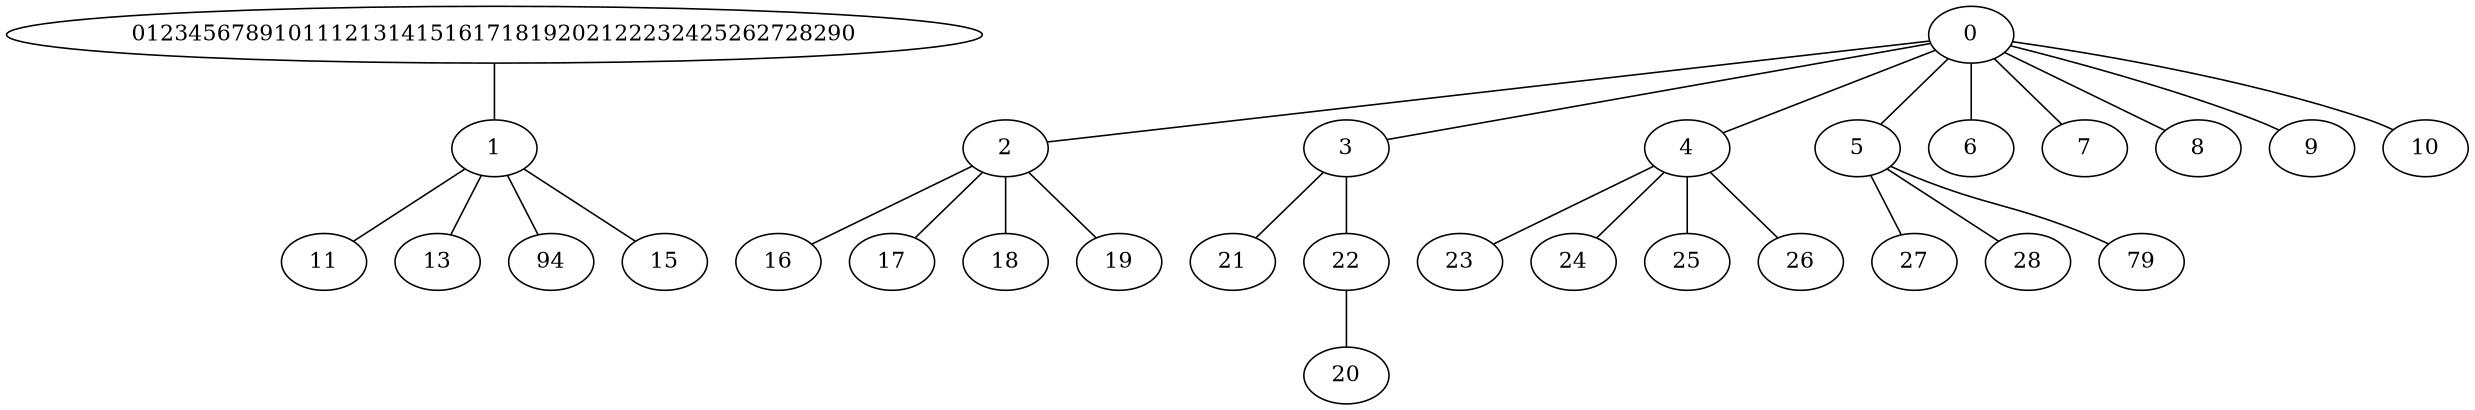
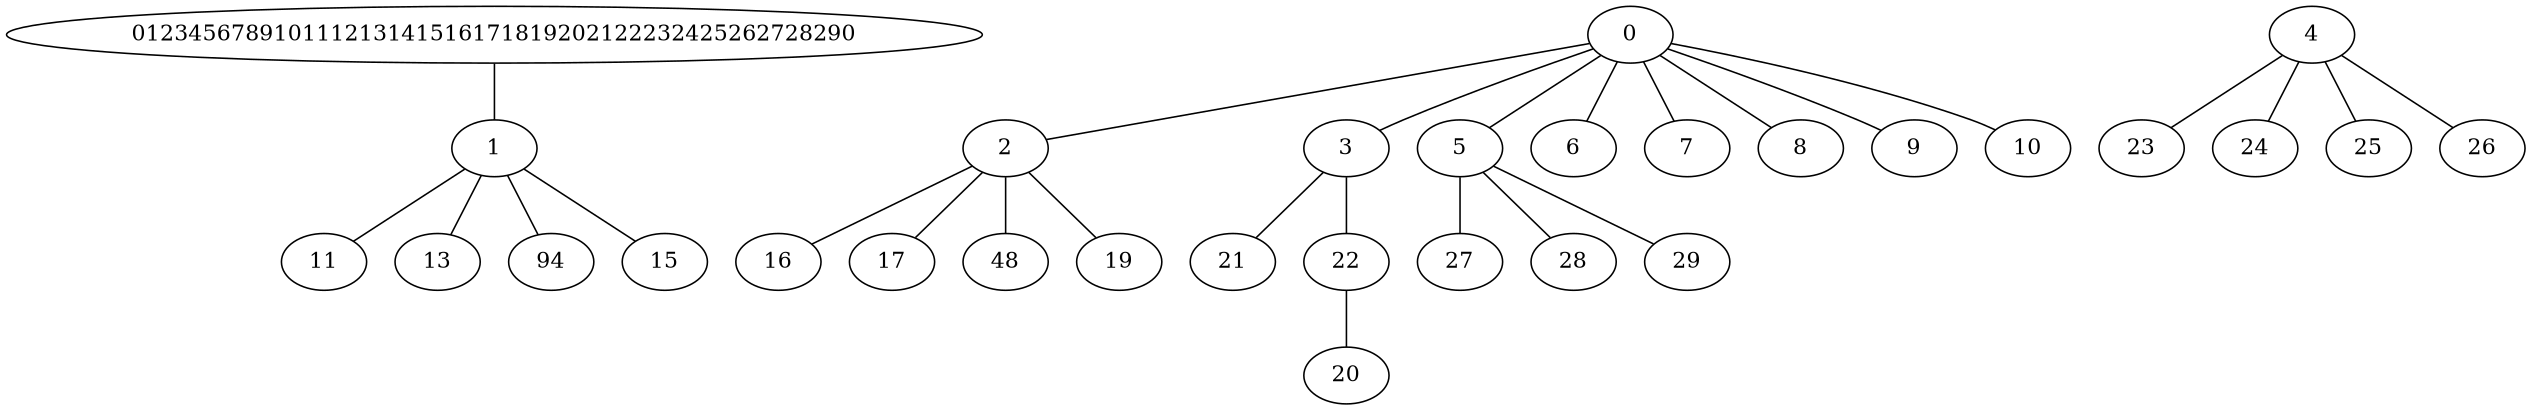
edge "0" -- "4": removed
node "18": label "18" -> "48"
node "79": label "79" -> "29"
